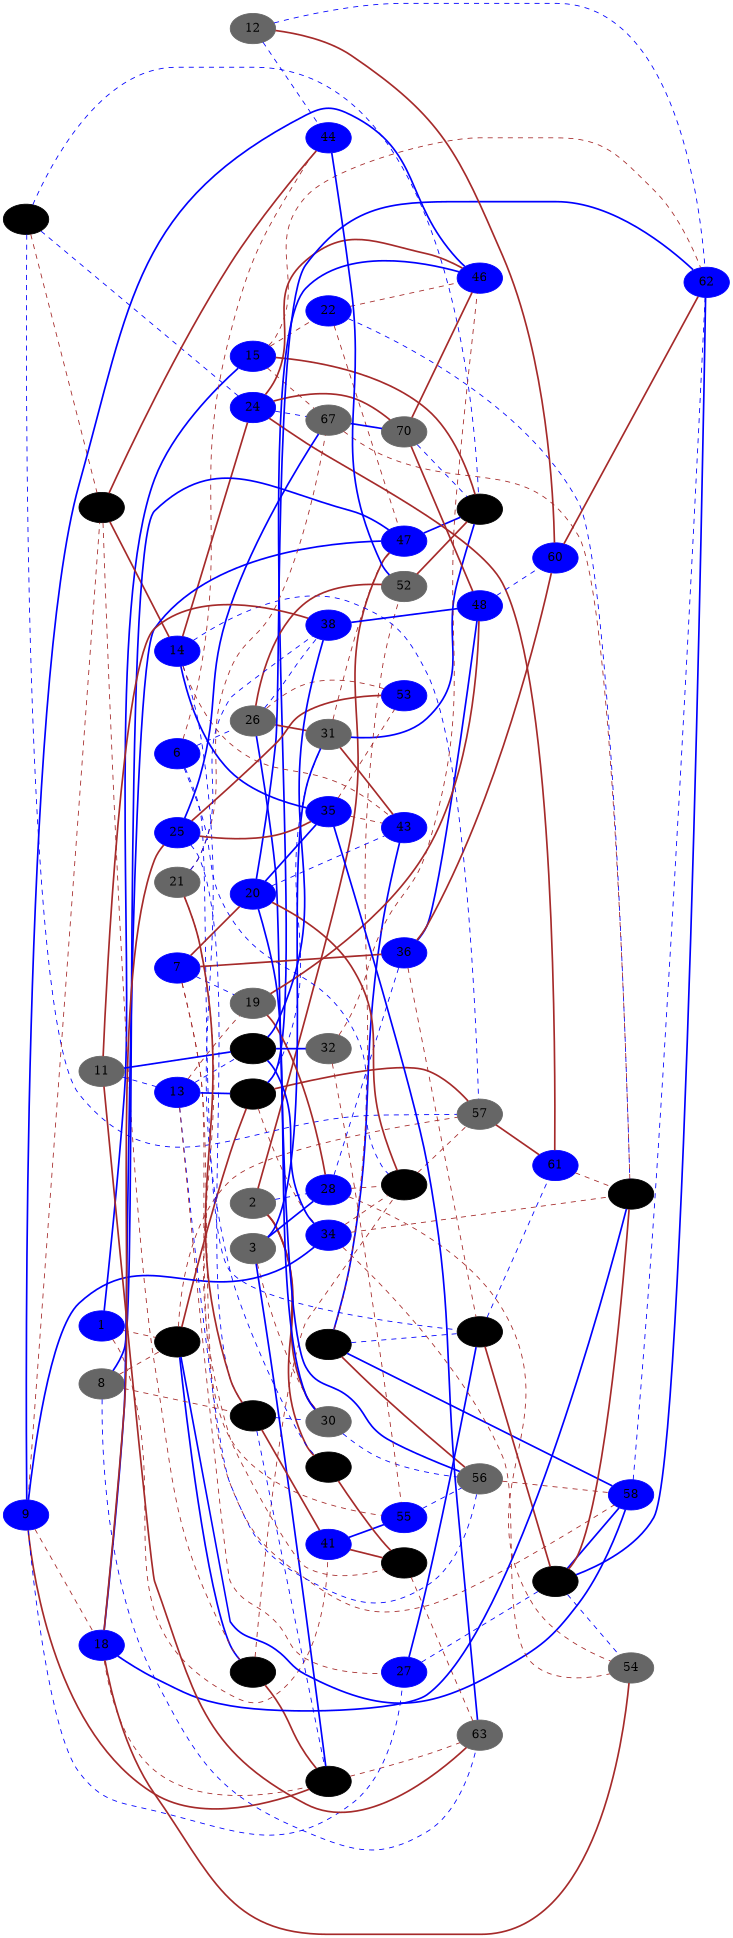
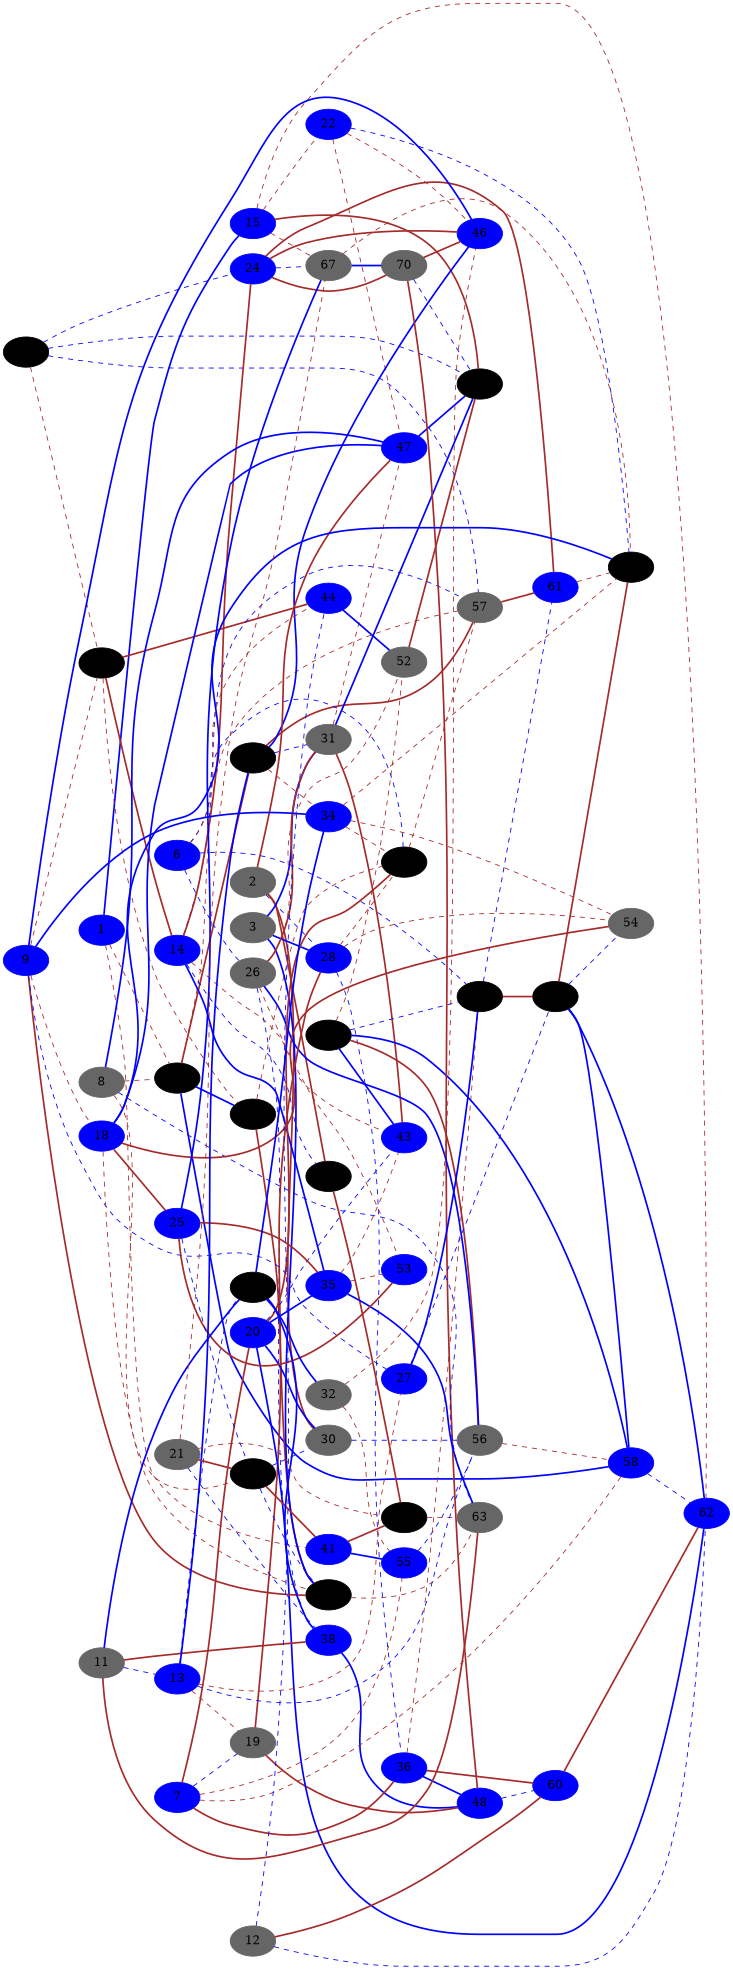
edge "52" -- "26": style bold -> dashed
edge "3" -- "30": removed
